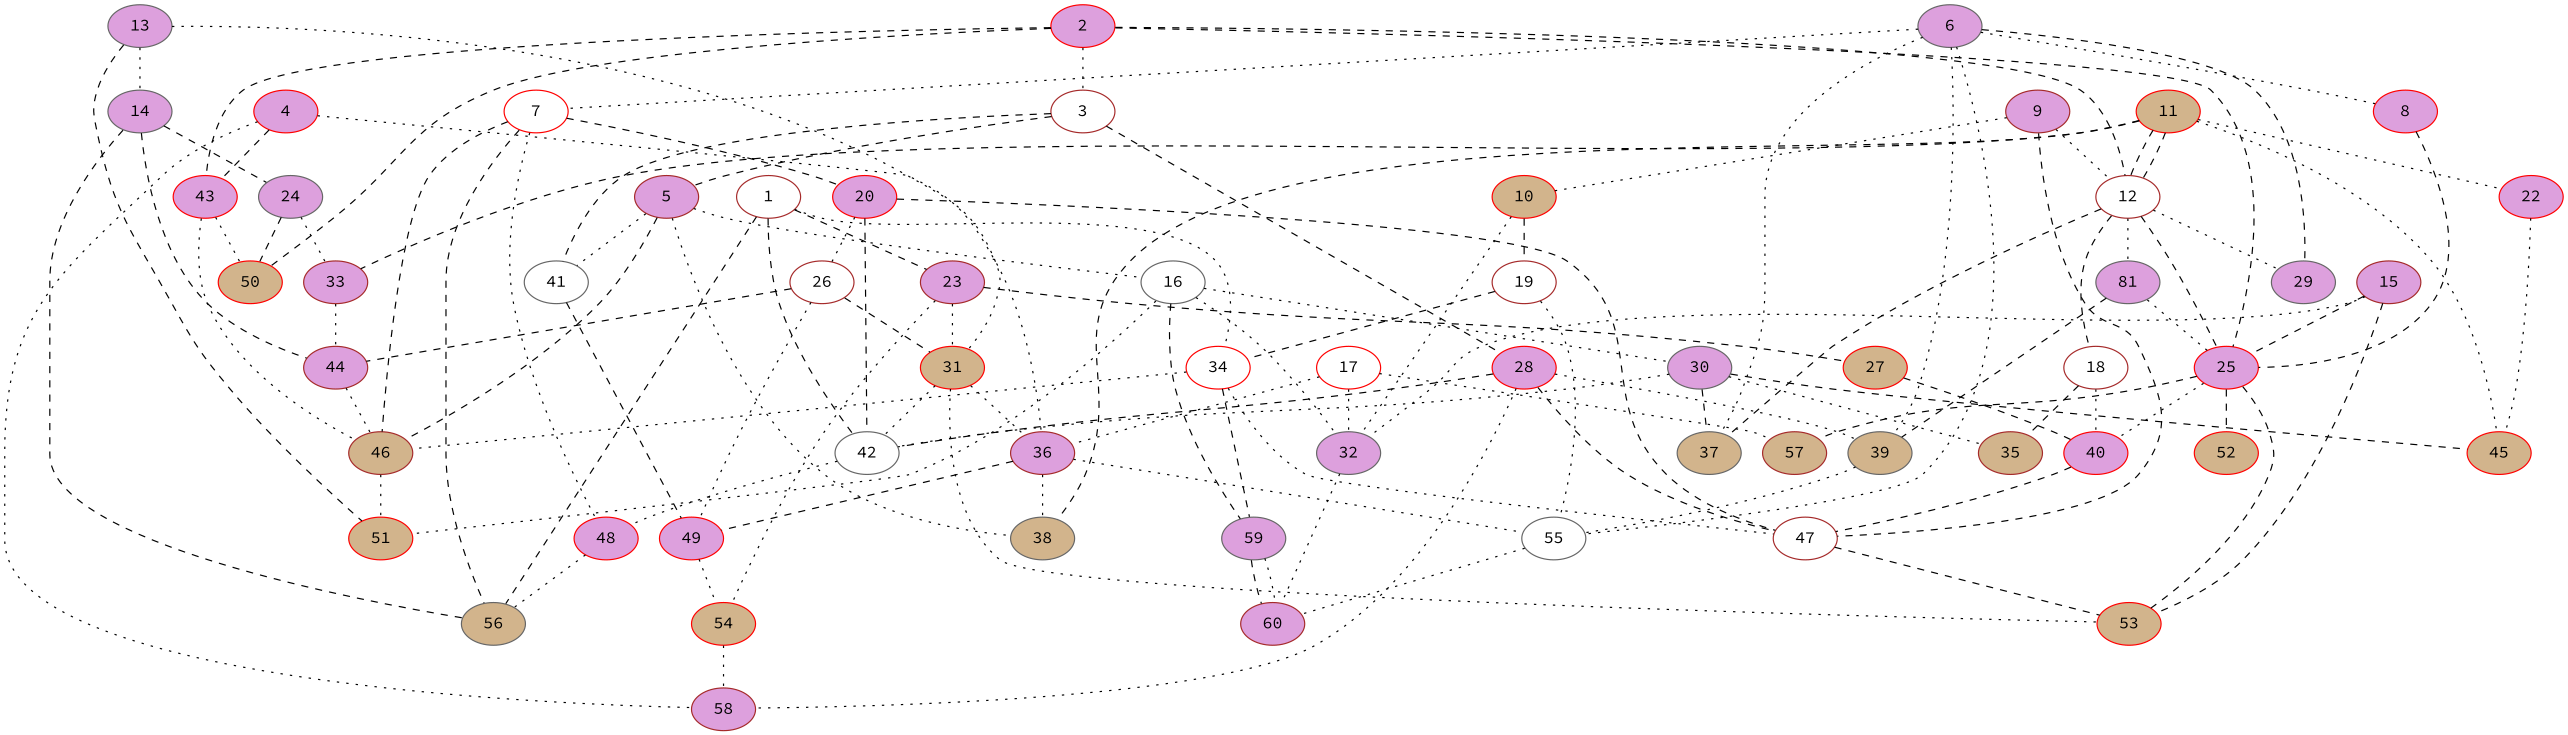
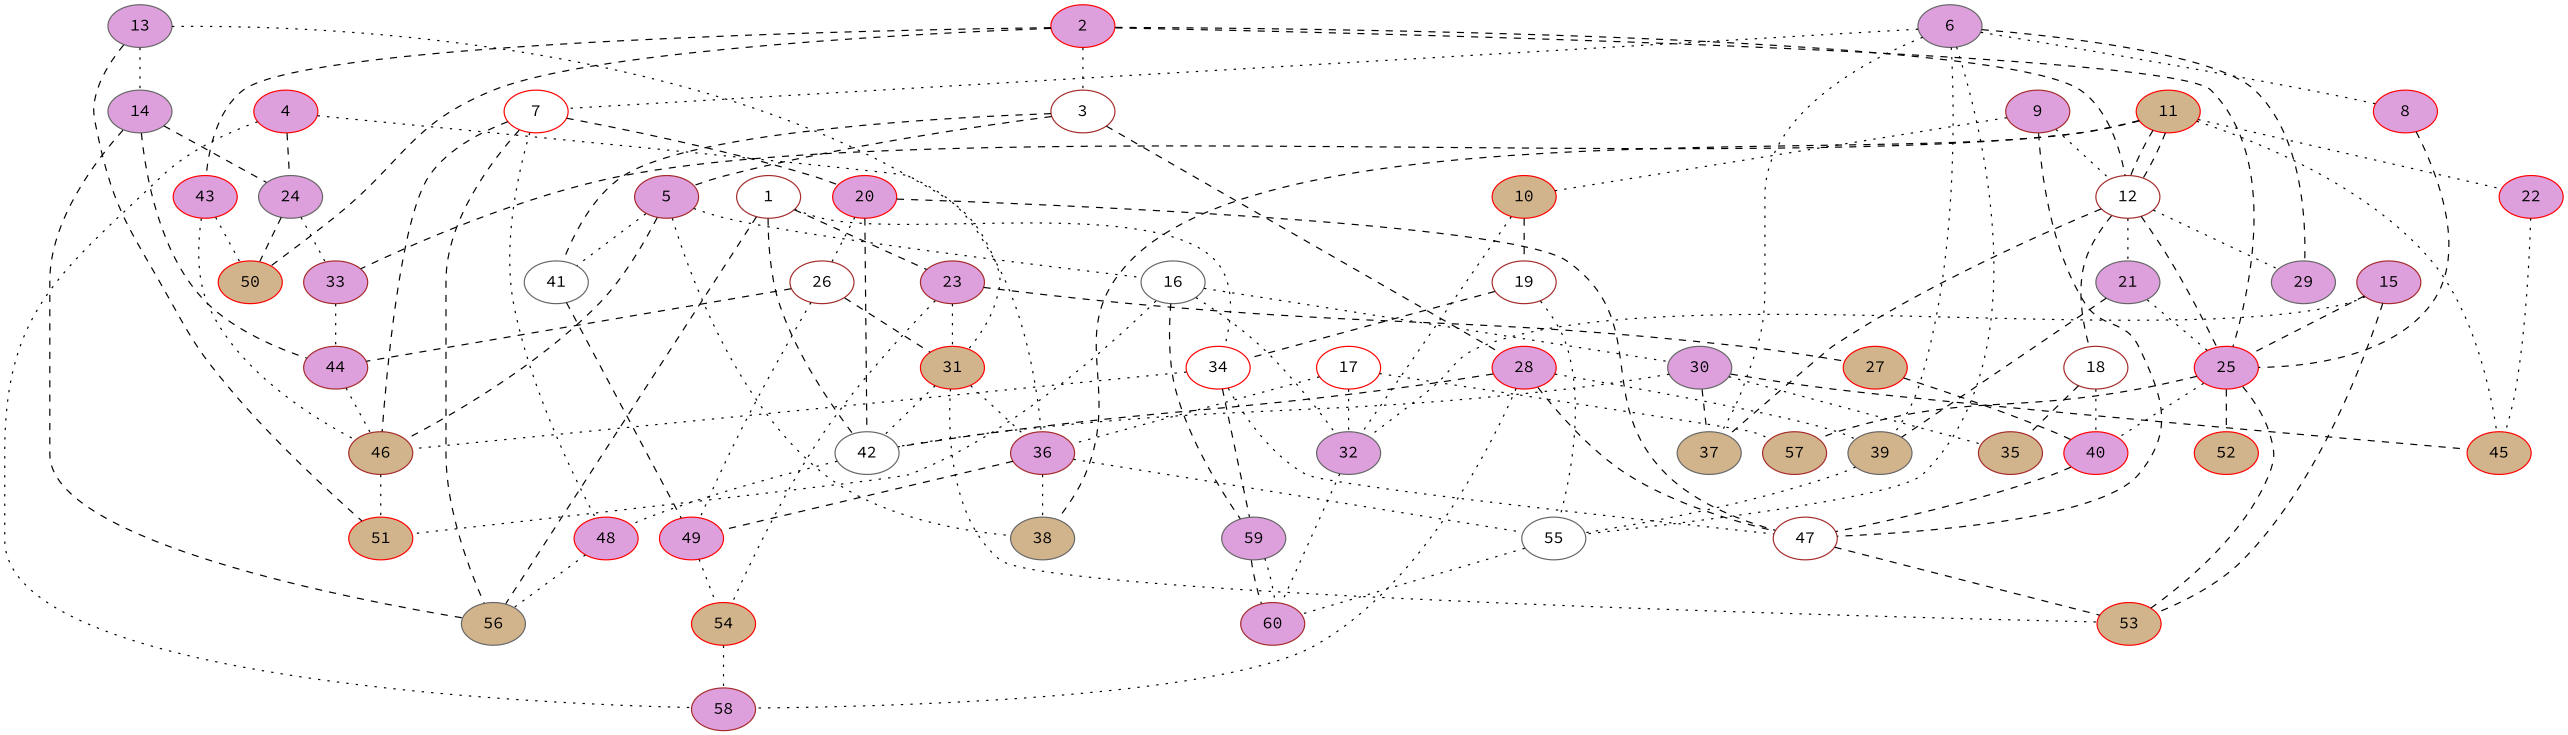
edge "4" -- "43": now "4" -- "24"
node "81": label "81" -> "21"
